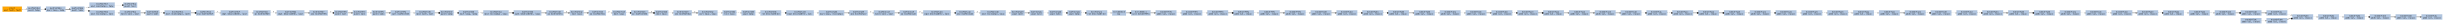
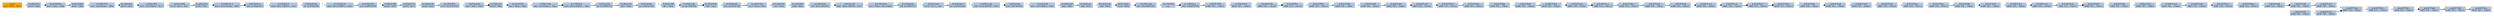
edge "0x4f3479b6 pushl %ebx" -> "0x4f3479bb movl 0xc(%ebp), %esi": now "0x4f3479ba pushl %esi" -> "0x4f3479bb movl 0xc(%ebp), %esi"
